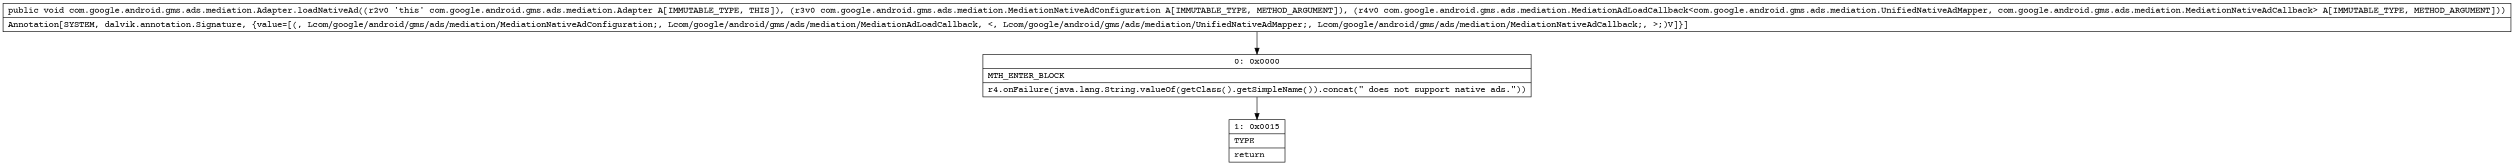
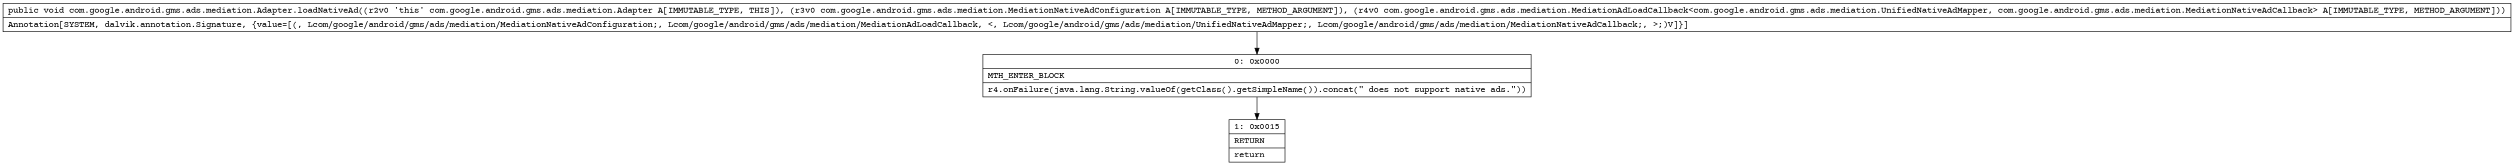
node "1: 0x0015": text "TYPE" -> "RETURN"
